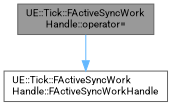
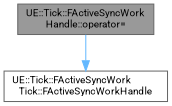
node "UE::Tick::FActiveSyncWork Handle::FActiveSyncWorkHandle": label "UE::Tick::FActiveSyncWork Handle::FActiveSyncWorkHandle" -> "UE::Tick::FActiveSyncWork Tick::FActiveSyncWorkHandle"
